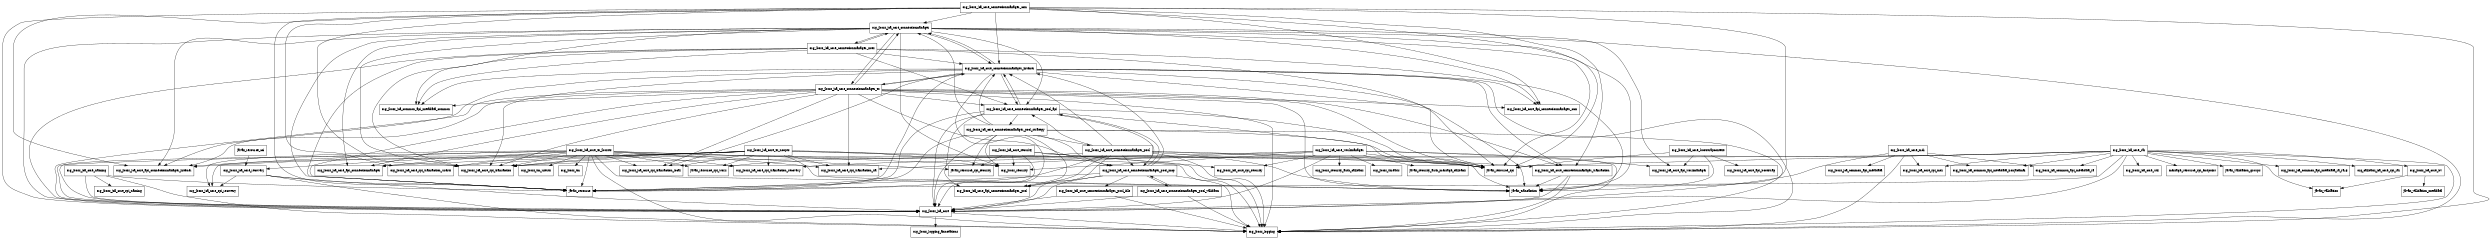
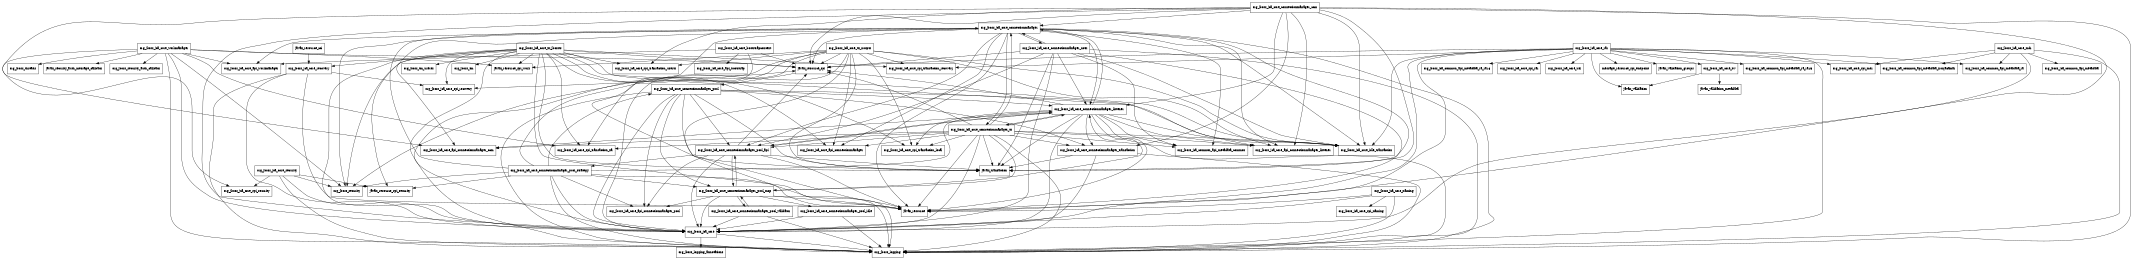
node "org_jboss_jca_common_api_metadata_ra_ra16": added
edge "org_jboss_jca_core_connectionmanager_pool" -> "javax_resource_spi": reversed
node "org_jboss_jca_core_spi_transaction": label "org_jboss_jca_core_spi_transaction" -> "org_jboss_jca_core_idle_transaction"
node "org_callback_jca_core_spi_rar": label "org_callback_jca_core_spi_rar" -> "org_jboss_jca_core_spi_rar"
edge "org_jboss_jca_core_connectionmanager_notx" -> "org_jboss_logging": added
